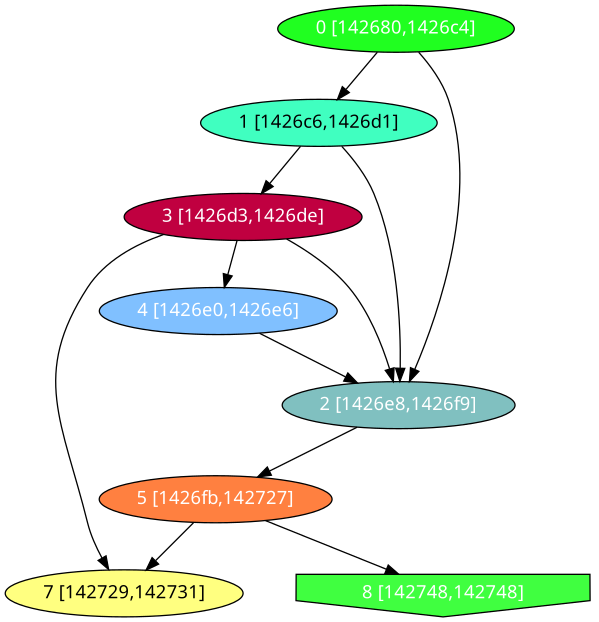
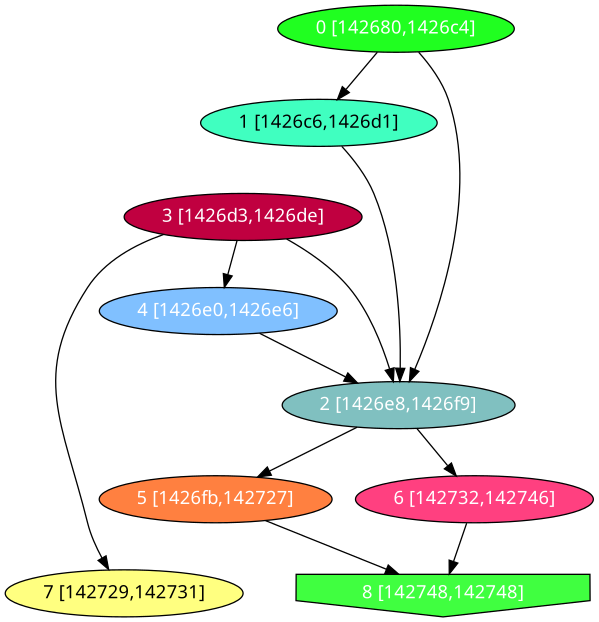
edge "1 [1426c6,1426d1]" -> "3 [1426d3,1426de]": removed
node "6 [142732,142746]": added
edge "5 [1426fb,142727]" -> "7 [142729,142731]": removed
